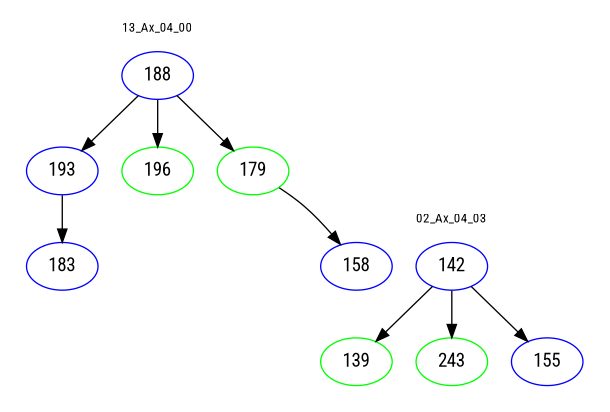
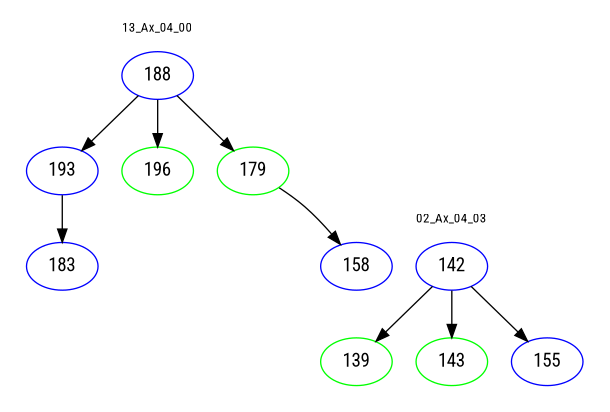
node "243": label "243" -> "143"
